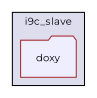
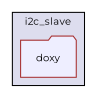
cluster "i9c_slave": label "i9c_slave" -> "i2c_slave"
